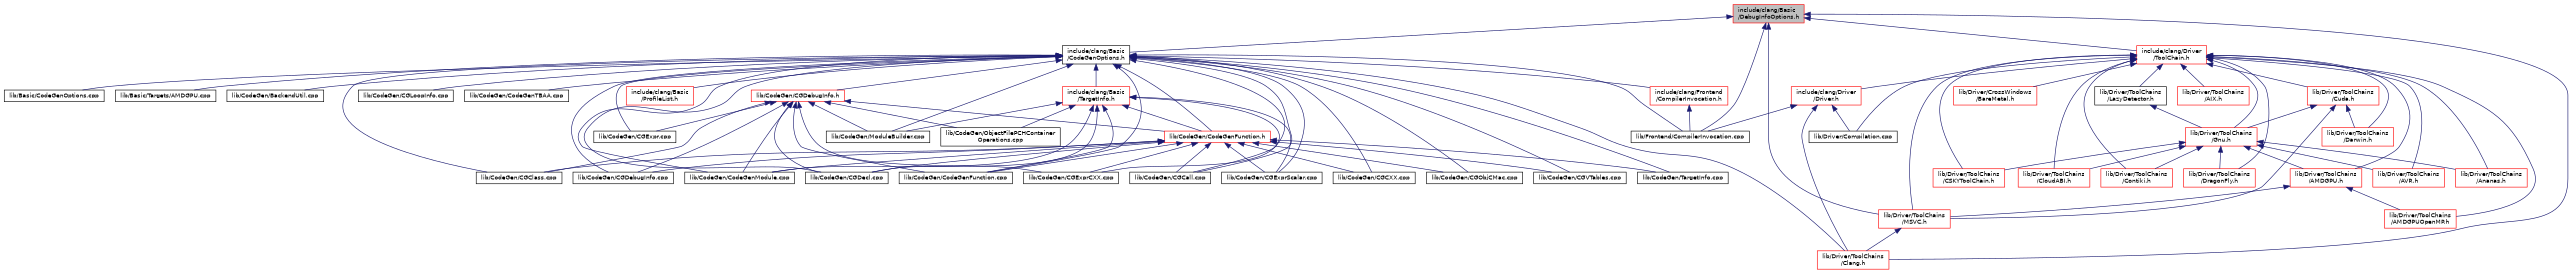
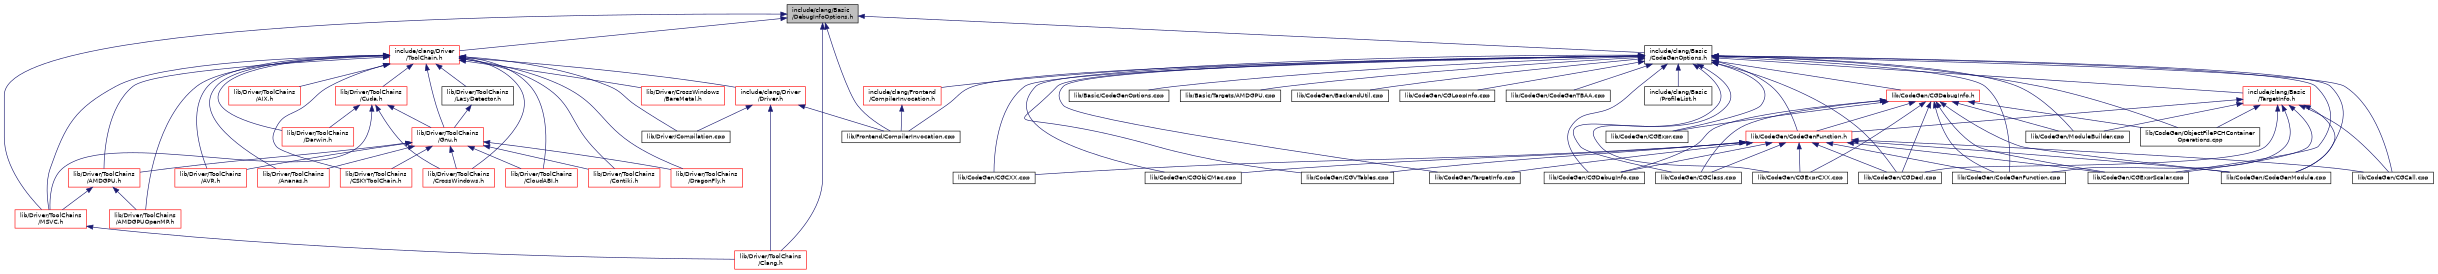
node "include/clang/Basic /DebugInfoOptions.h": color red -> black
node "include/clang/Basic /ProfileList.h": color red -> black
edge "lib/Driver/ToolChains /Clang.h" -> "include/clang/Basic /CodeGenOptions.h": now "lib/CodeGen/ObjectFilePCHContainer Operations.cpp" -> "include/clang/Basic /CodeGenOptions.h"
edge "lib/CodeGen/CGExprScalar.cpp" -> "lib/CodeGen/CGDebugInfo.h": added
node "lib/Driver/ToolChains /CrossWindows.h": added
